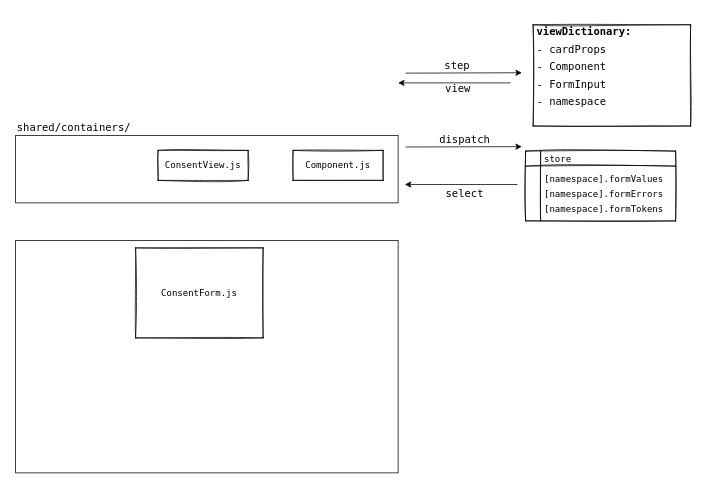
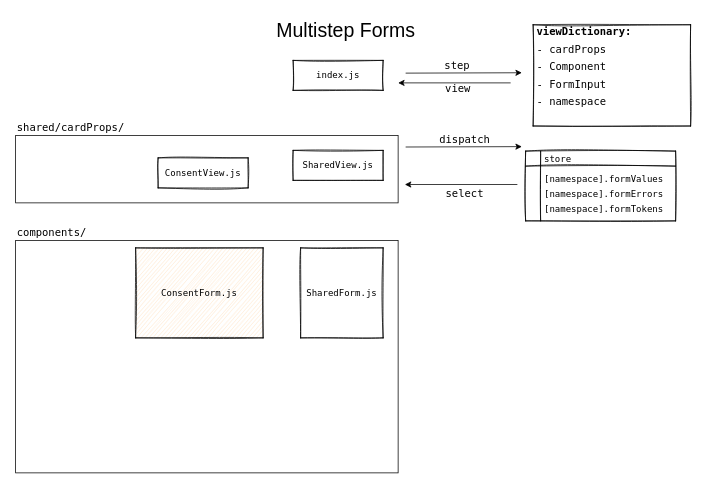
node "Multistep Forms": added
node "index.js": added
node "shared/containers/": label "shared/containers/" -> "shared/cardProps/"
node "ConsentView.js": moved (203, 165) -> (203, 173)
node "Component.js": label "Component.js" -> "SharedView.js"
node "components/": added
node "ConsentForm.js": fillcolor #ffffff -> #ffe6cc
node "SharedForm.js": added
